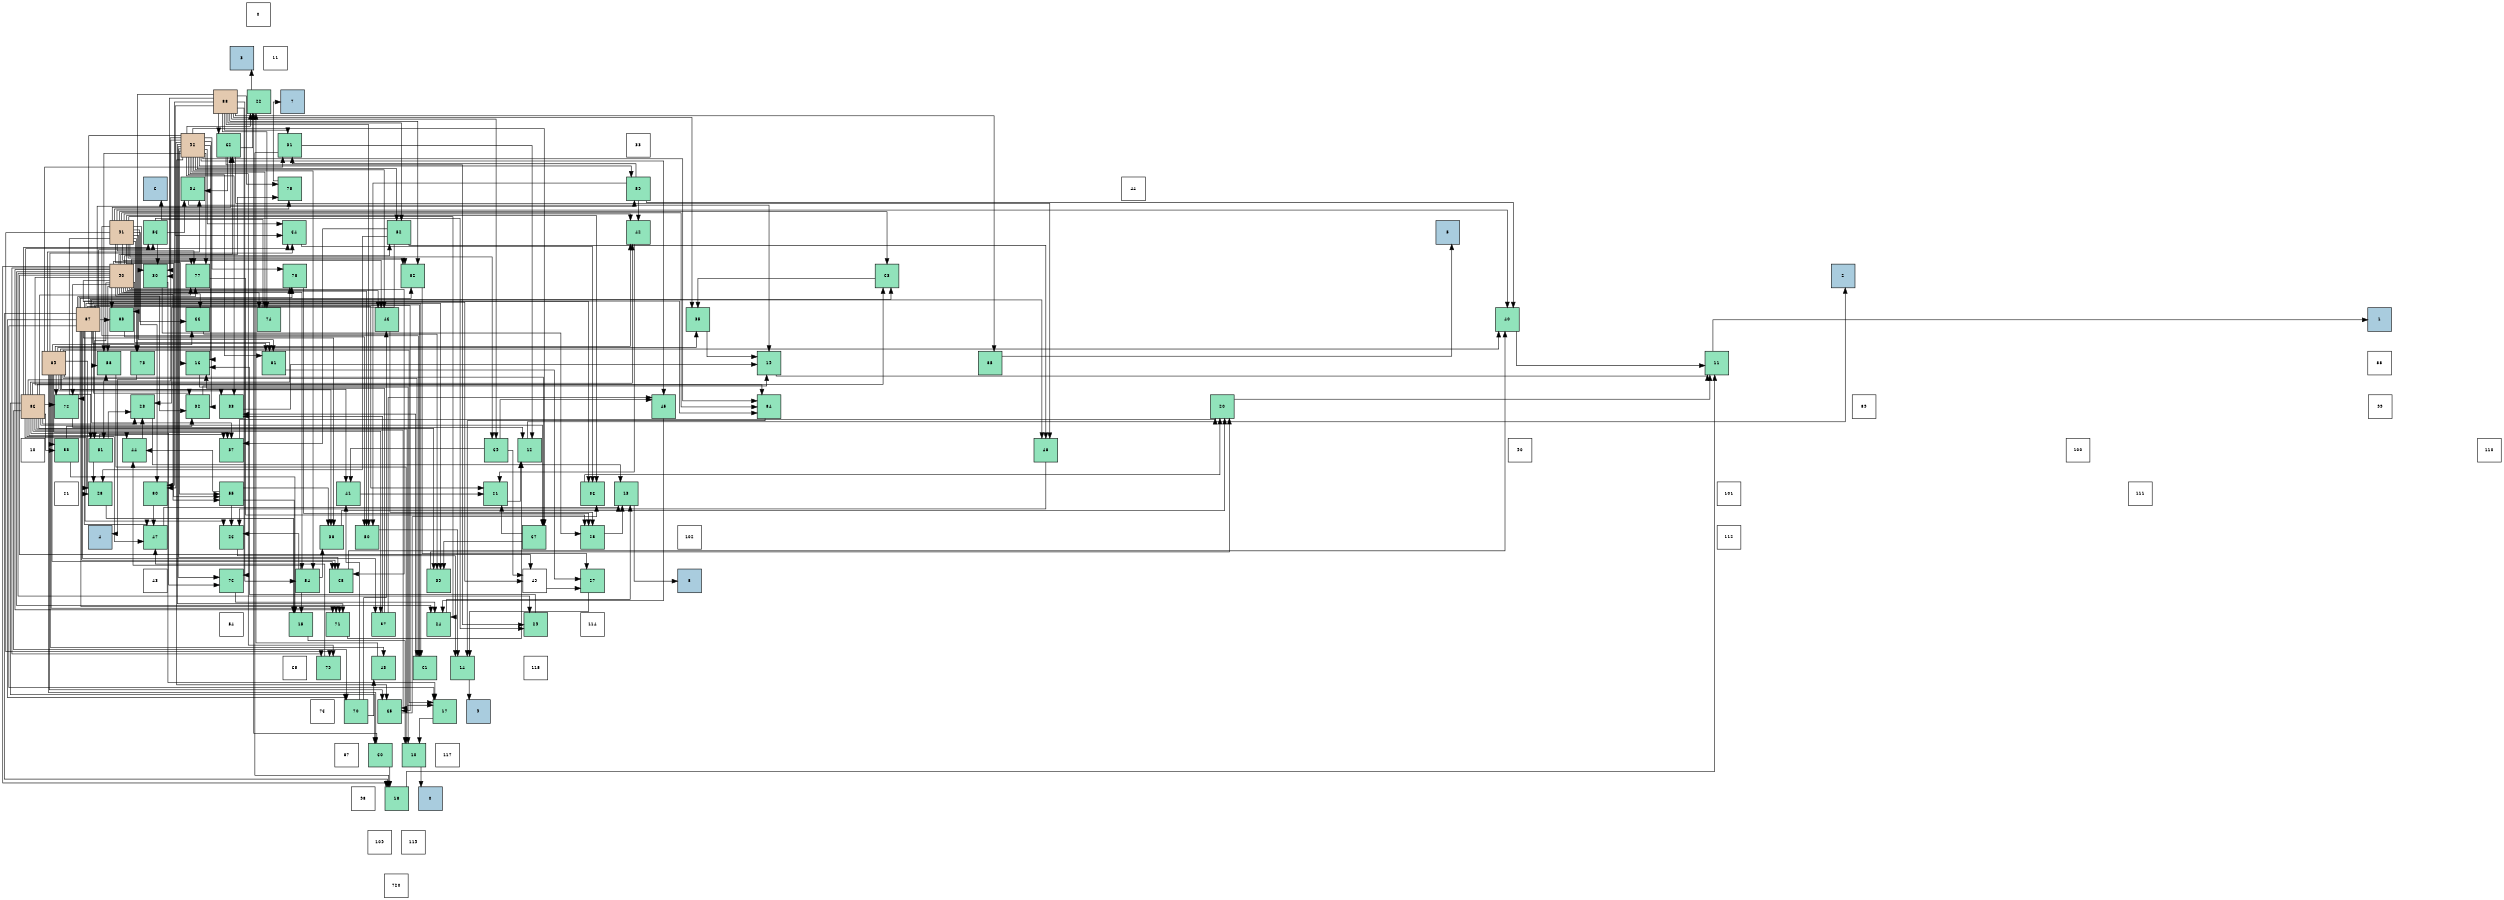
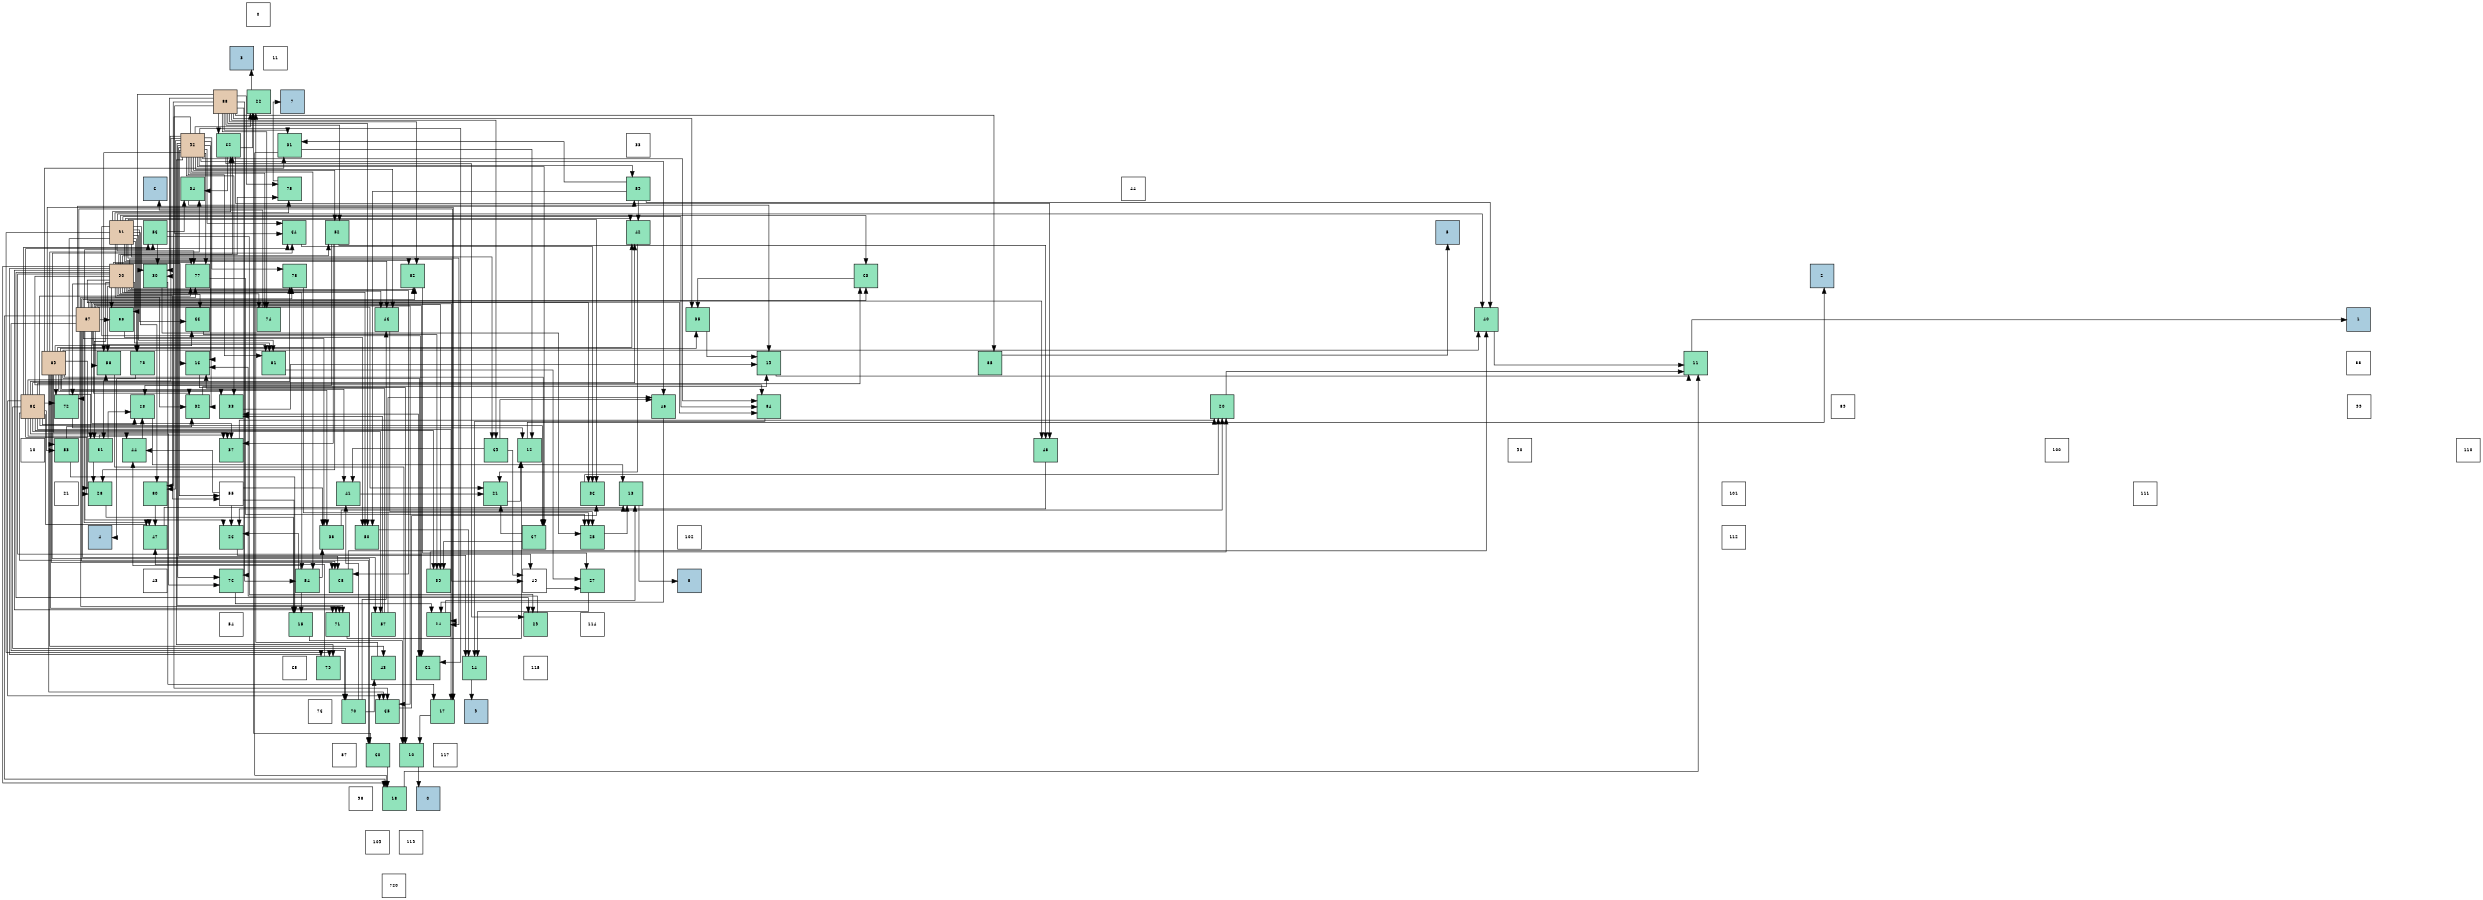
edge "91" -> "55": removed
node "55": fillcolor #91e3bb -> #ffffff
